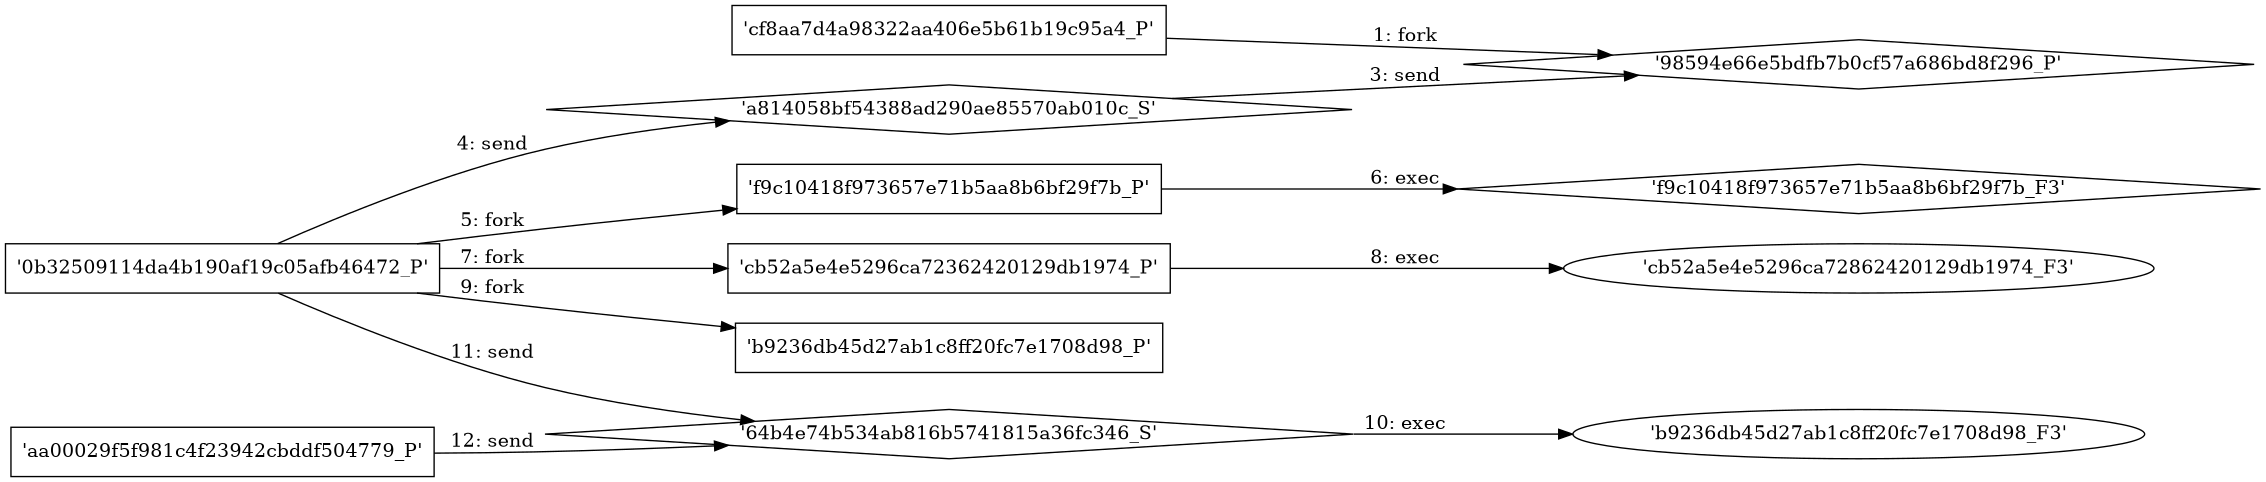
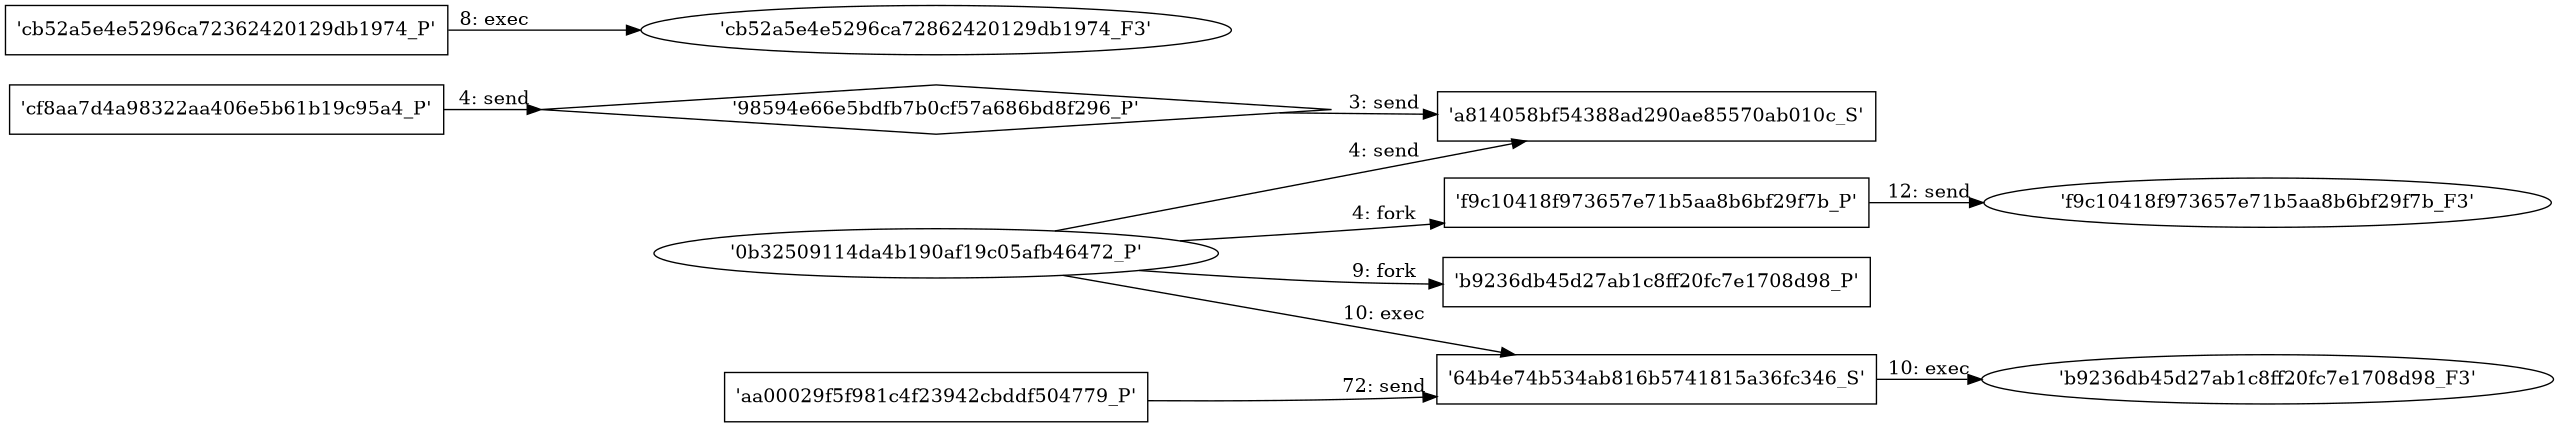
edge "'cf8aa7d4a98322aa406e5b61b19c95a4_P'" -> "'98594e66e5bdfb7b0cf57a686bd8f296_P'": label "1: fork" -> "4: send"
edge "'a814058bf54388ad290ae85570ab010c_S'" -> "'98594e66e5bdfb7b0cf57a686bd8f296_P'": reversed
node "'a814058bf54388ad290ae85570ab010c_S'": shape diamond -> box
edge "'f9c10418f973657e71b5aa8b6bf29f7b_P'" -> "'f9c10418f973657e71b5aa8b6bf29f7b_F3'": label "6: exec" -> "12: send"
node "'f9c10418f973657e71b5aa8b6bf29f7b_F3'": shape diamond -> ellipse
edge "'0b32509114da4b190af19c05afb46472_P'" -> "'f9c10418f973657e71b5aa8b6bf29f7b_P'": label "5: fork" -> "4: fork"
node "'0b32509114da4b190af19c05afb46472_P'": shape box -> ellipse
edge "'0b32509114da4b190af19c05afb46472_P'" -> "'cb52a5e4e5296ca72362420129db1974_P'": removed, label "7: fork"
edge "'0b32509114da4b190af19c05afb46472_P'" -> "'64b4e74b534ab816b5741815a36fc346_S'": label "11: send" -> "10: exec"
node "'64b4e74b534ab816b5741815a36fc346_S'": shape diamond -> box
edge "'aa00029f5f981c4f23942cbddf504779_P'" -> "'64b4e74b534ab816b5741815a36fc346_S'": label "12: send" -> "72: send"
